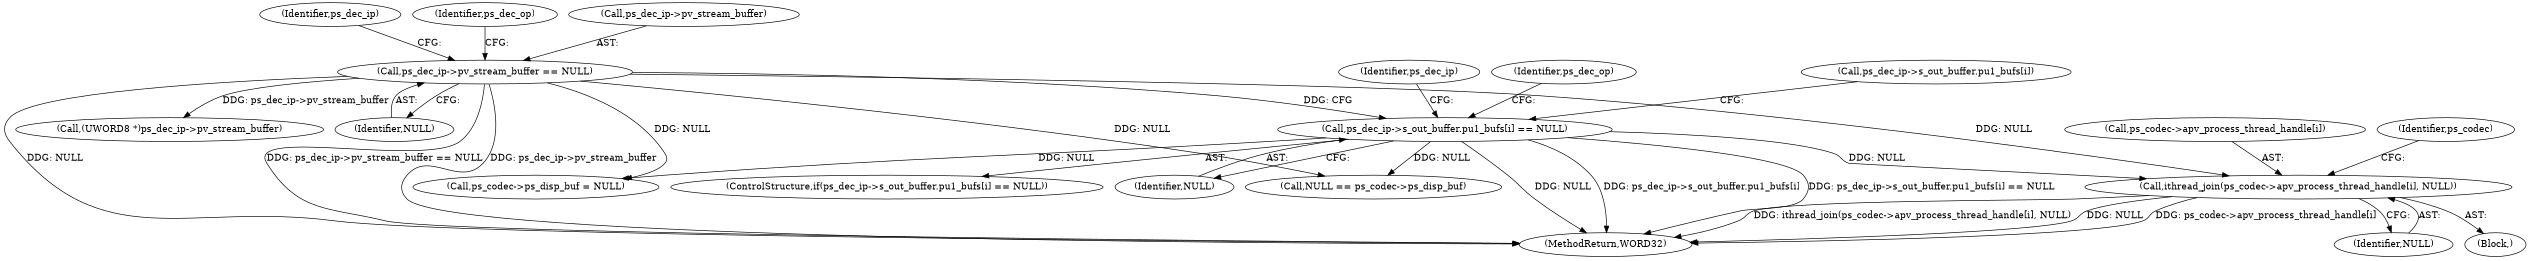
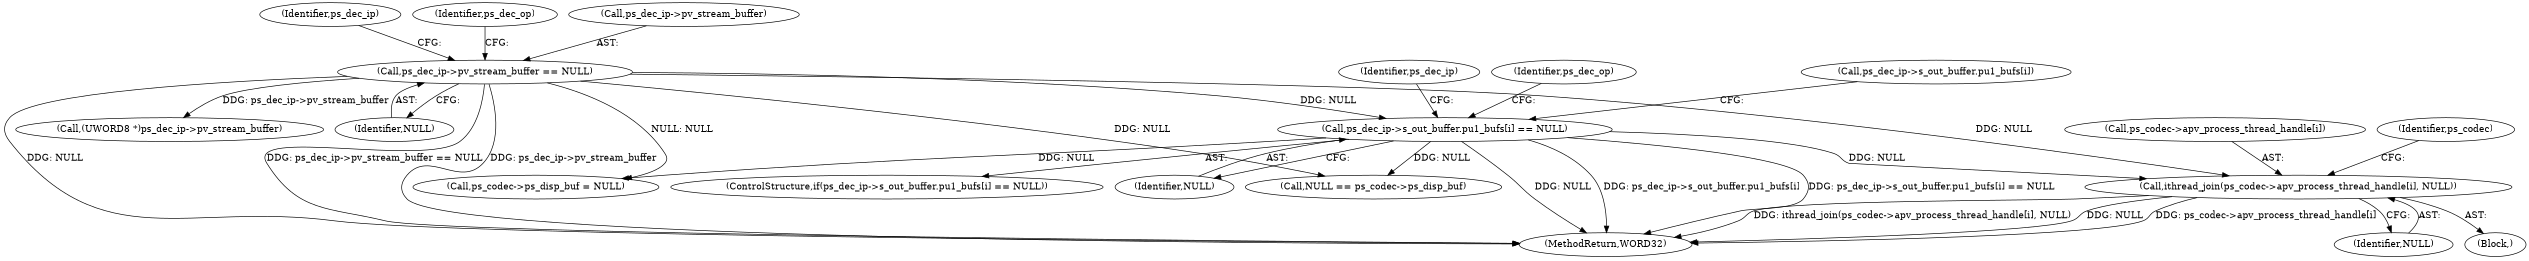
edge "(Call,ps_dec_ip->pv_stream_buffer == NULL)" -> "(Call,ps_dec_ip->s_out_buffer.pu1_bufs[i] == NULL)": label "DDG: CFG" -> "DDG: NULL"
edge "(Call,ps_dec_ip->pv_stream_buffer == NULL)" -> "(Call,ps_codec->ps_disp_buf = NULL)": label "DDG: NULL" -> "NULL: NULL"
